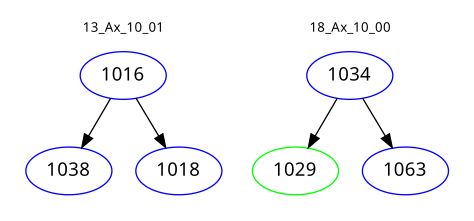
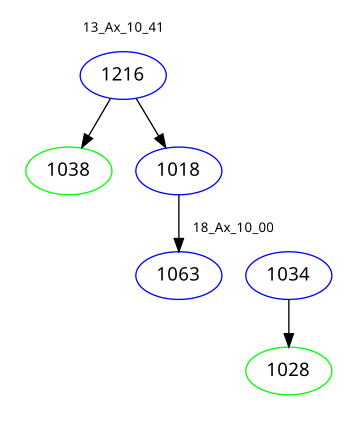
cluster "13_Ax_10_01": label "13_Ax_10_01" -> "13_Ax_10_41"
node "1016": label "1016" -> "1216"
edge "1034" -> "1063": now "1018" -> "1063"
node "1038": color blue -> green
node "1029": label "1029" -> "1028"
